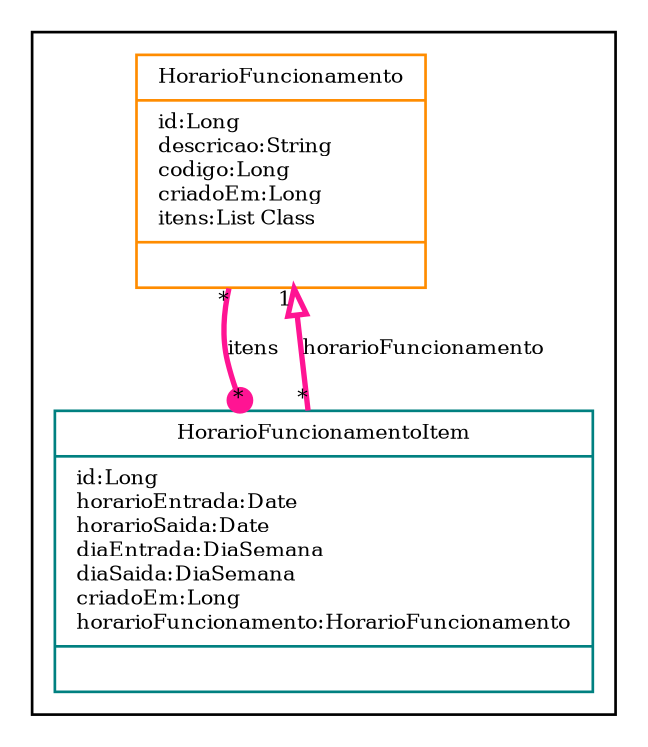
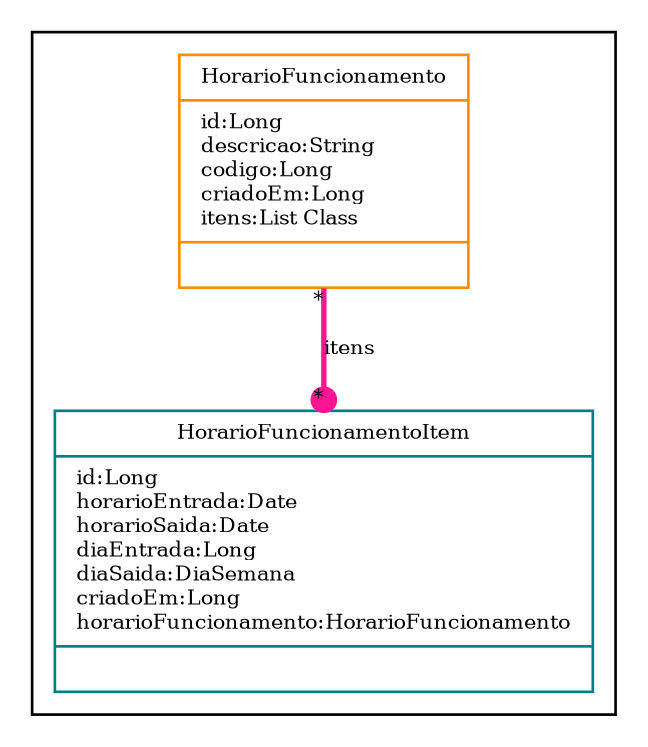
edge "HorarioFuncionamentoItem" -> "HorarioFuncionamento": removed, label "horarioFuncionamento"
node "HorarioFuncionamentoItem": text "diaEntrada:DiaSemana" -> "diaEntrada:Long"
